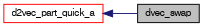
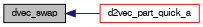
edge "dvec_swap" -> "d2vec_part_quick_a": reversed
